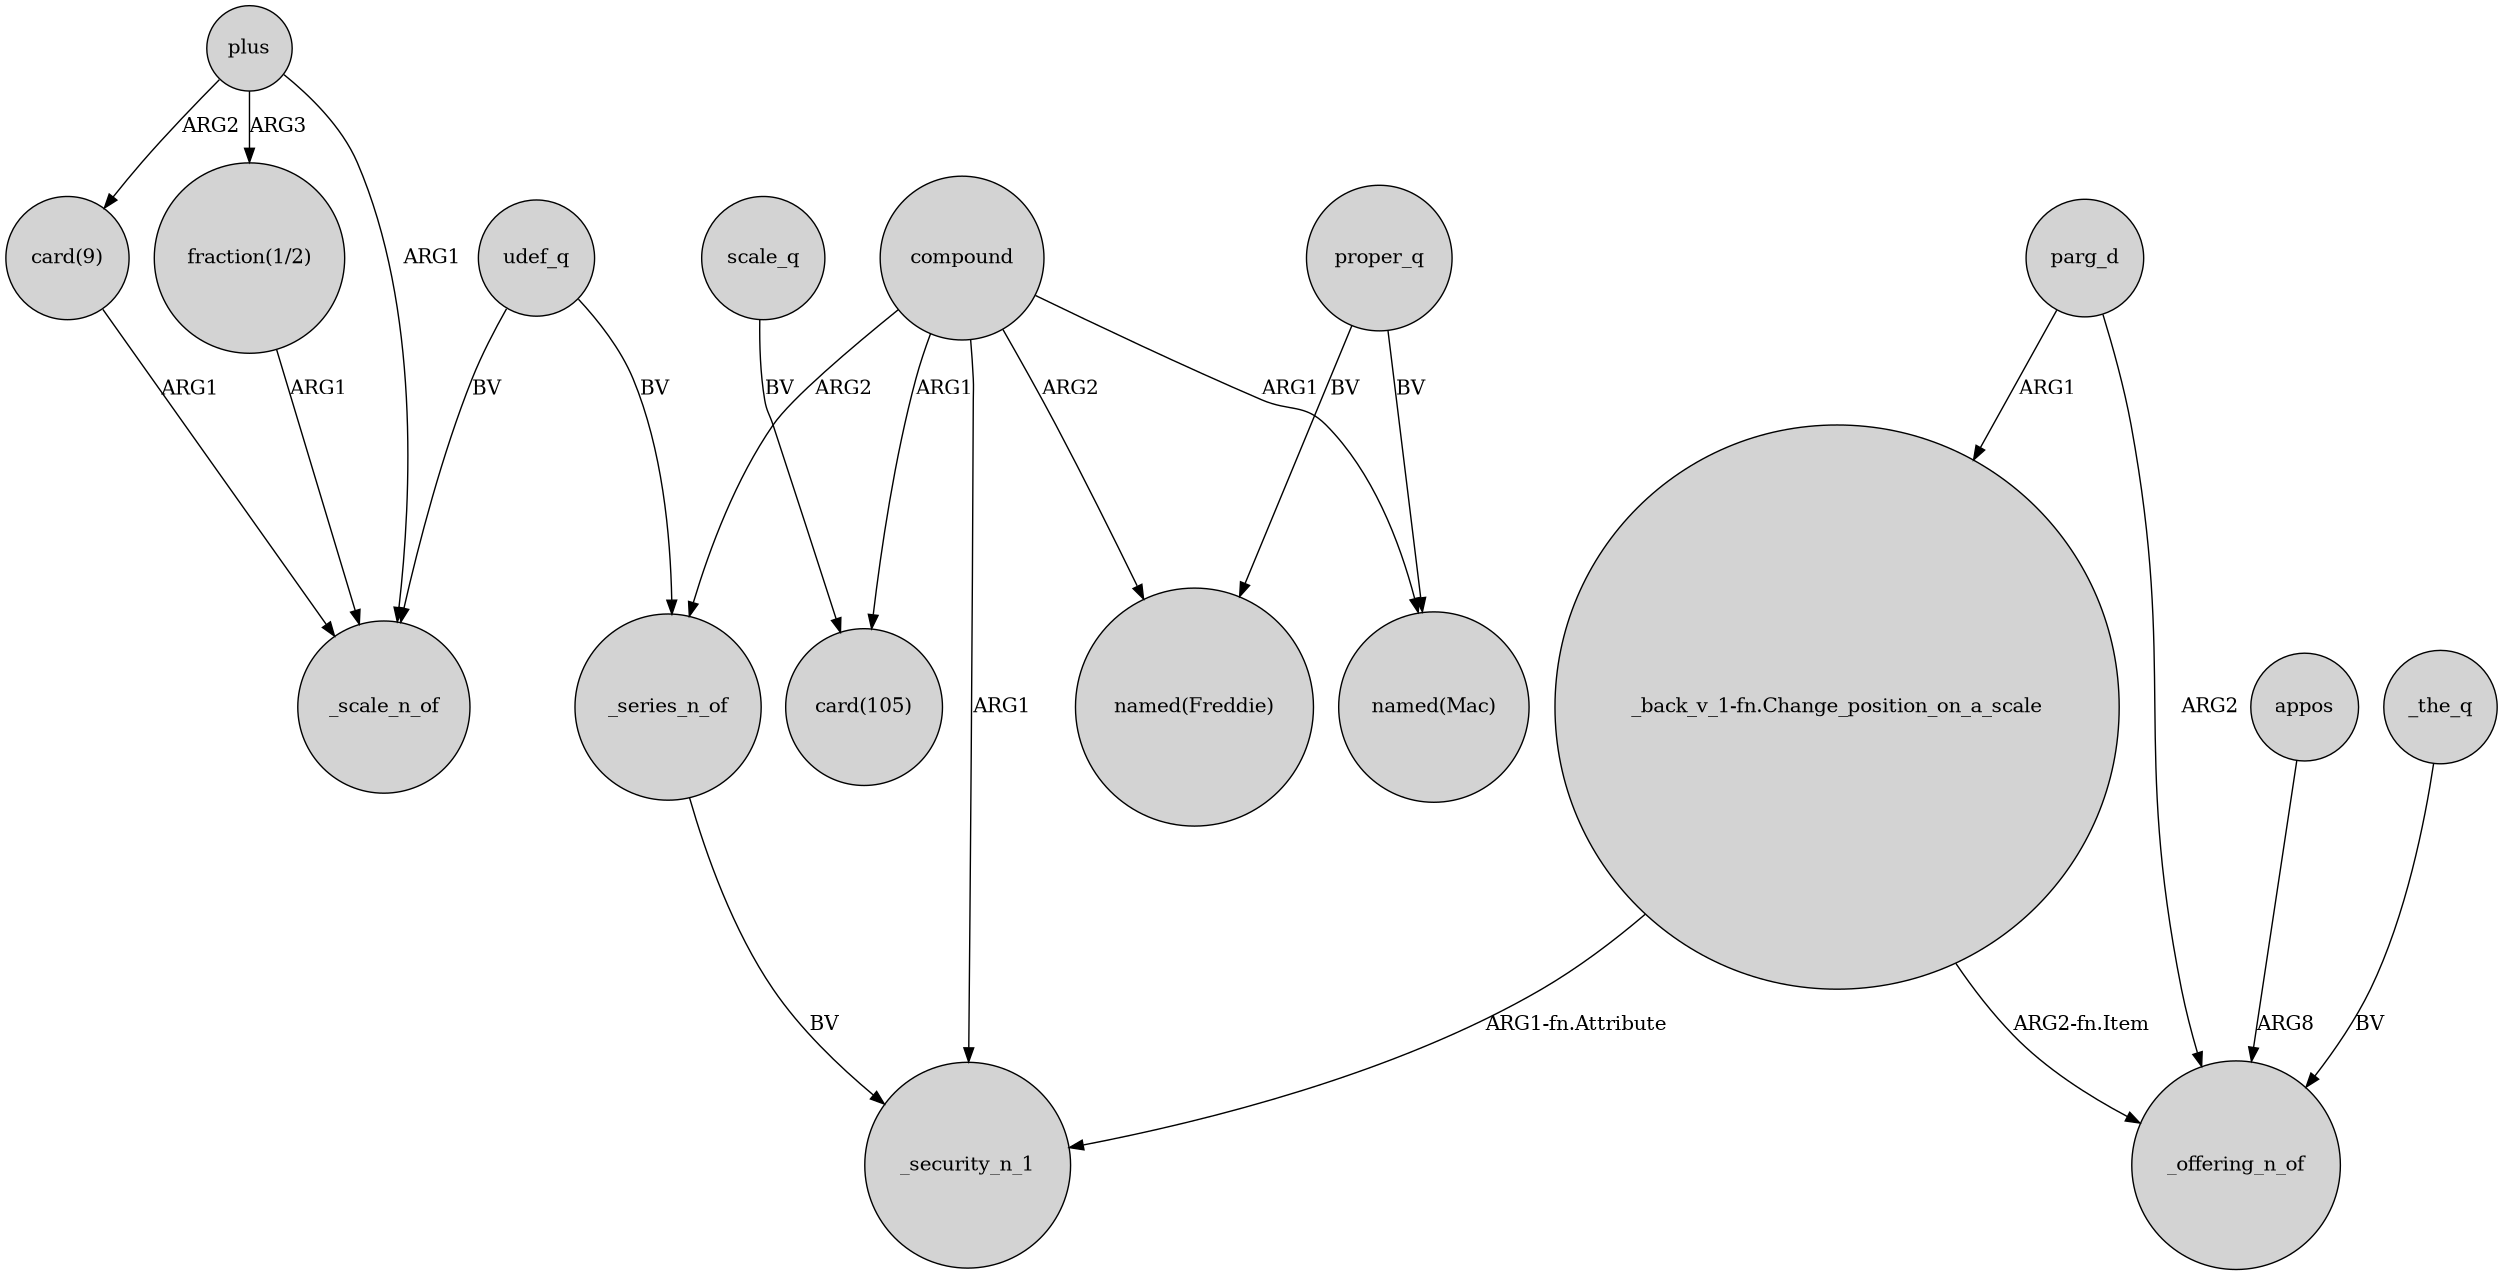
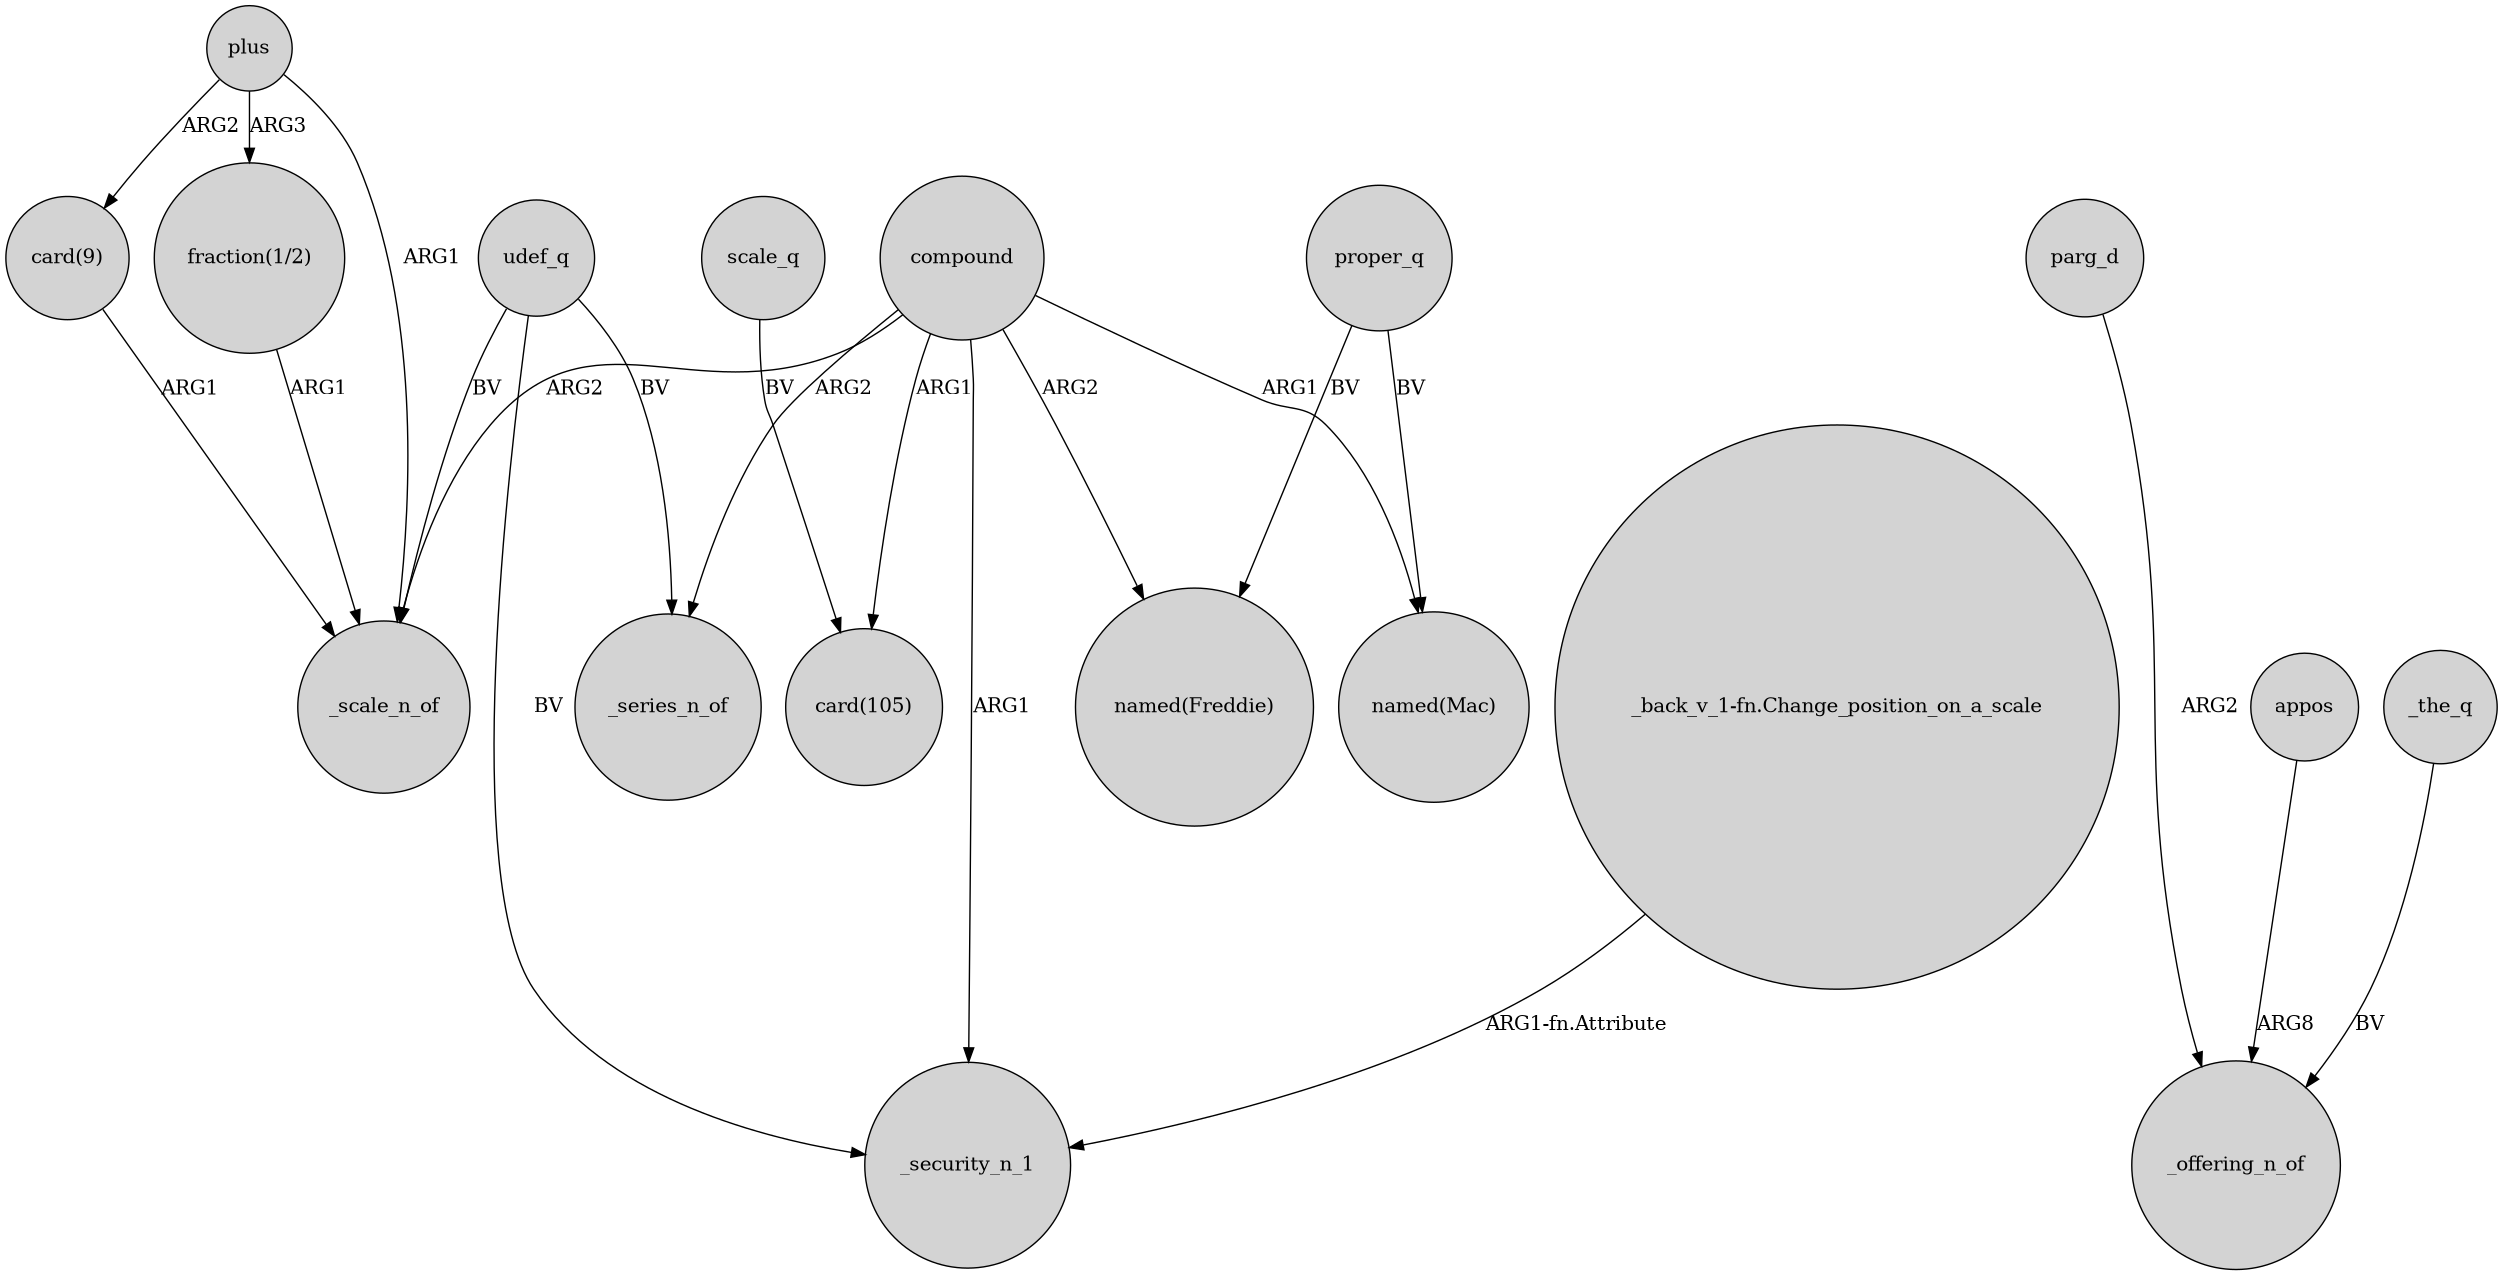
edge "compound" -> "_scale_n_of": added, label "ARG2"
edge "parg_d" -> "_back_v_1-fn.Change_position_on_a_scale": removed, label "ARG1"
edge "_series_n_of" -> "_security_n_1": now "udef_q" -> "_security_n_1"
edge "_back_v_1-fn.Change_position_on_a_scale" -> "_offering_n_of": removed, label "ARG2-fn.Item"
